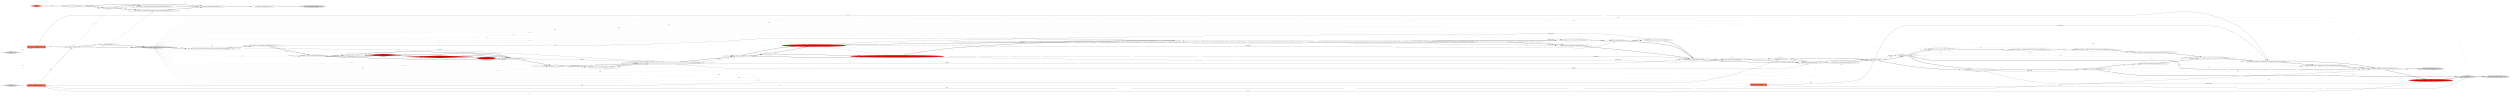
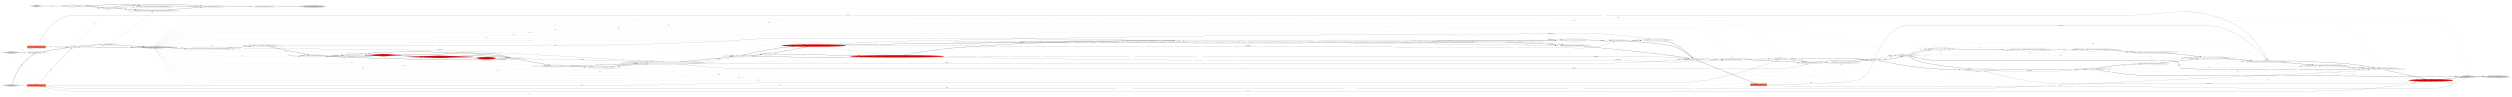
node "run['0', '0', '1']": fillcolor tomato -> lightgray
node "disposeOldEditor()@@@3@@@['1', '1', '0']": added
edge "propertyValue != null@@@59@@@['1', '1', '0']" -> "curCellEditor = cellEditor@@@62@@@['1', '1', '0']": now "propertyValue != null@@@59@@@['1', '1', '0']" -> "boolean isDef@@@2@@@['0', '1', '0']"
node "cellEditor.setFocus()@@@67@@@['1', '0', '0']": removed
